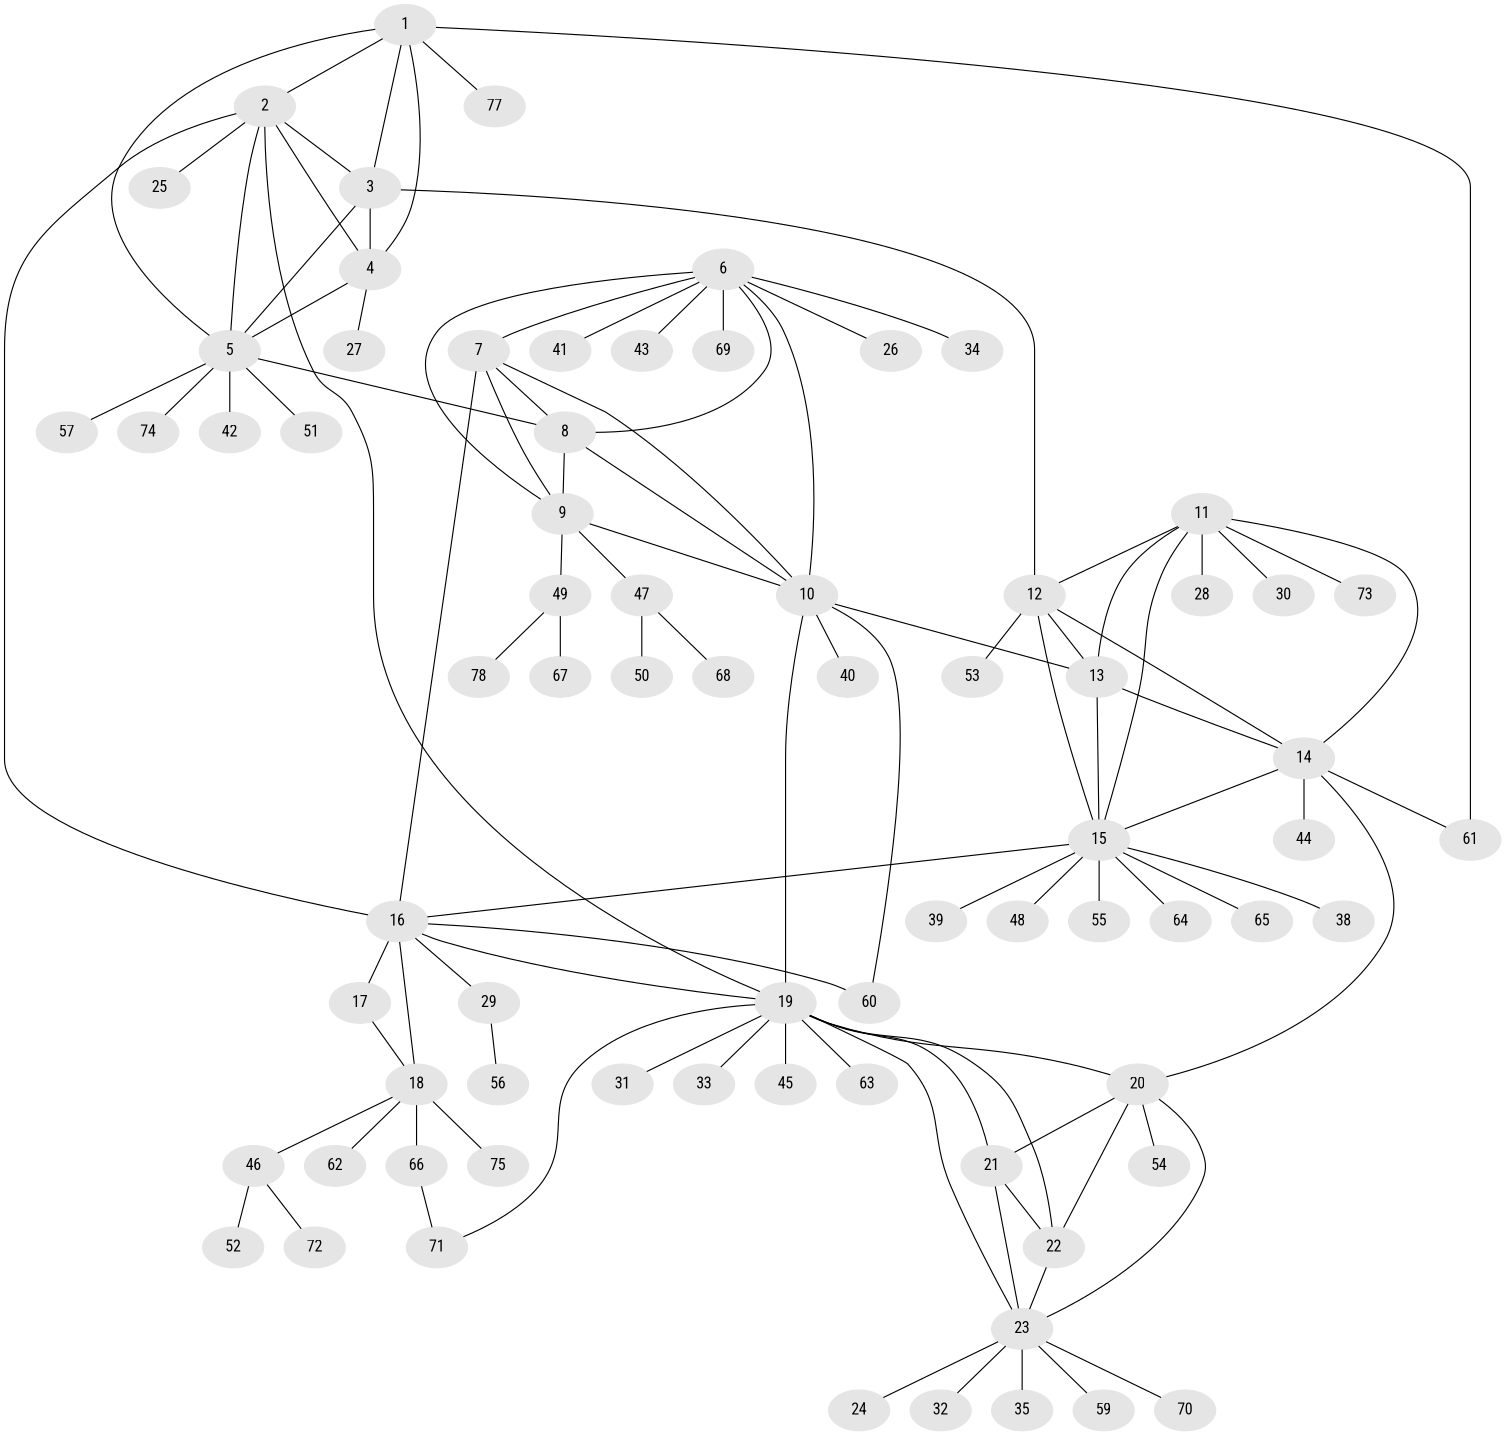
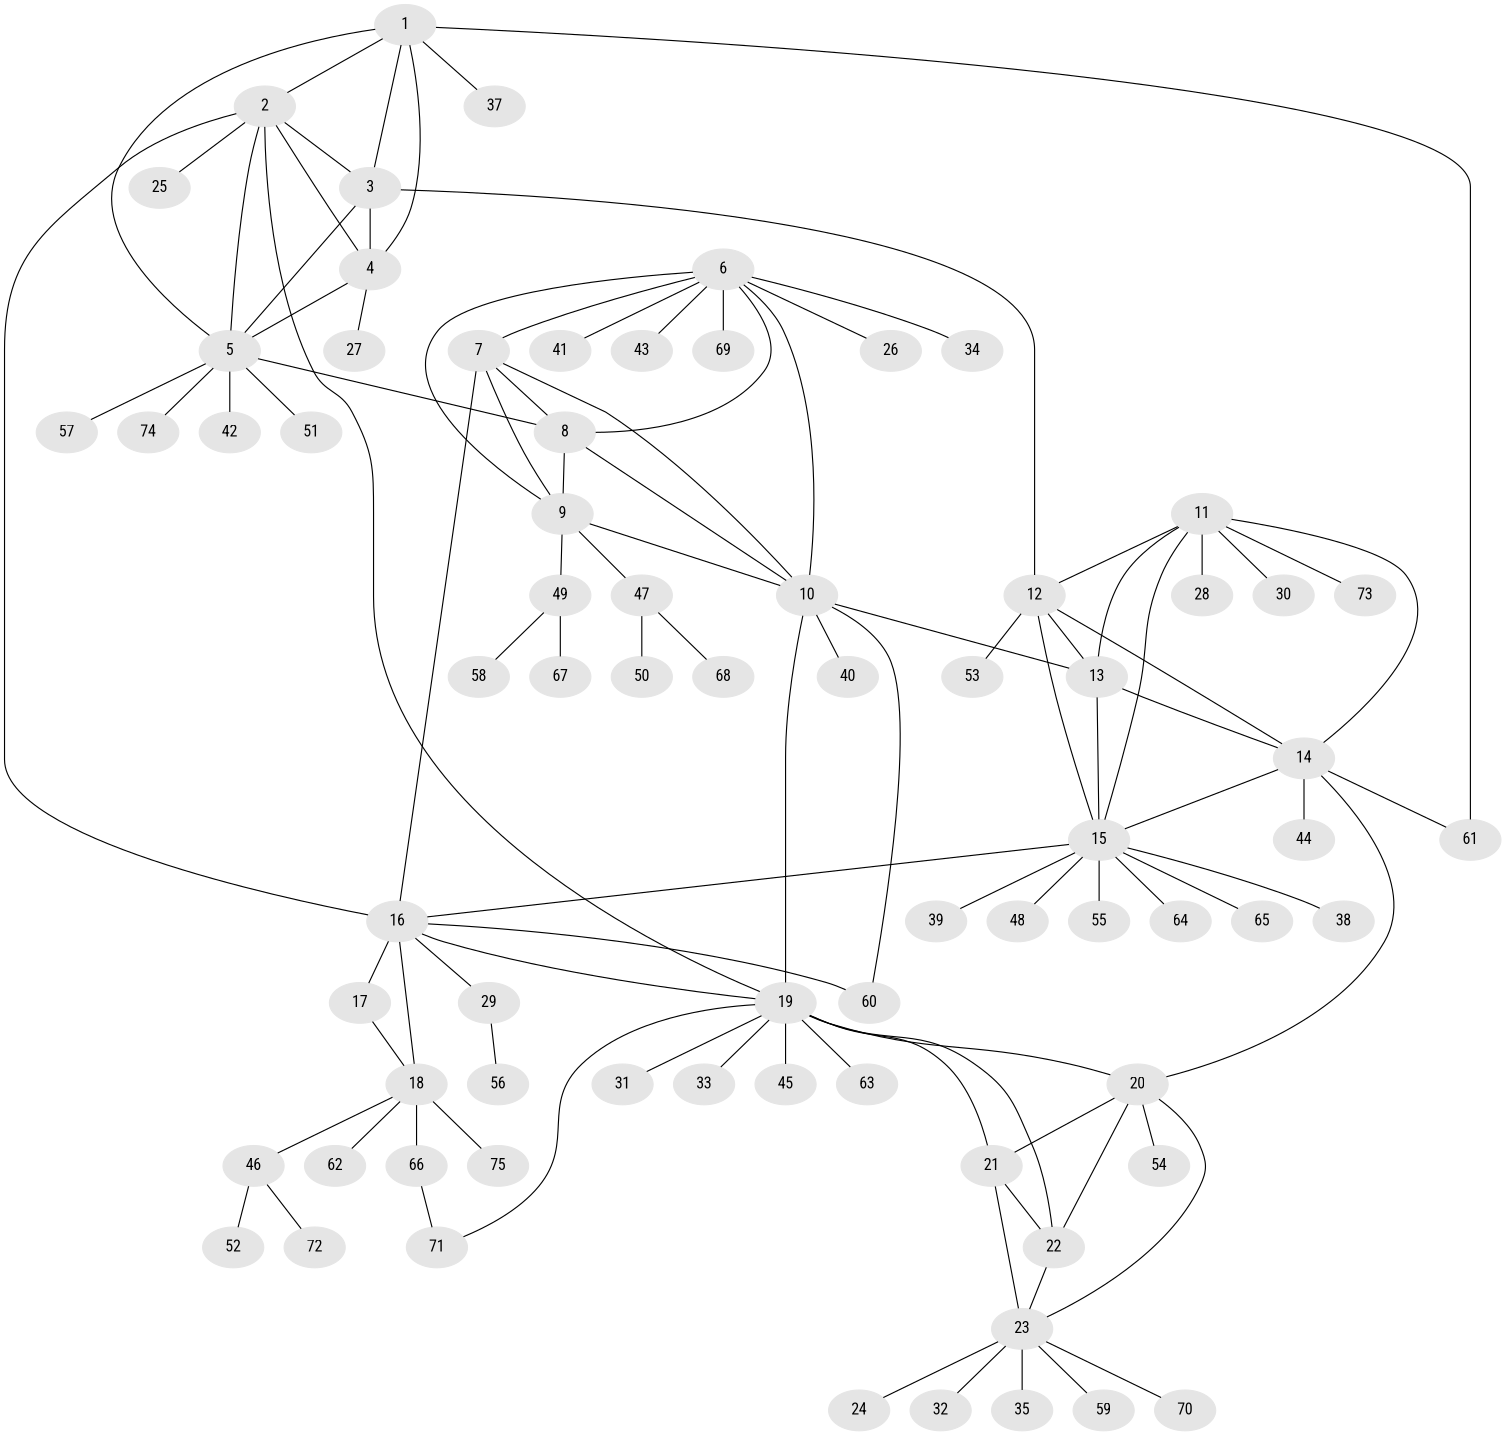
node "77": label "77" -> "37"
node "78": label "78" -> "58"
edge "19" -- "23": removed
